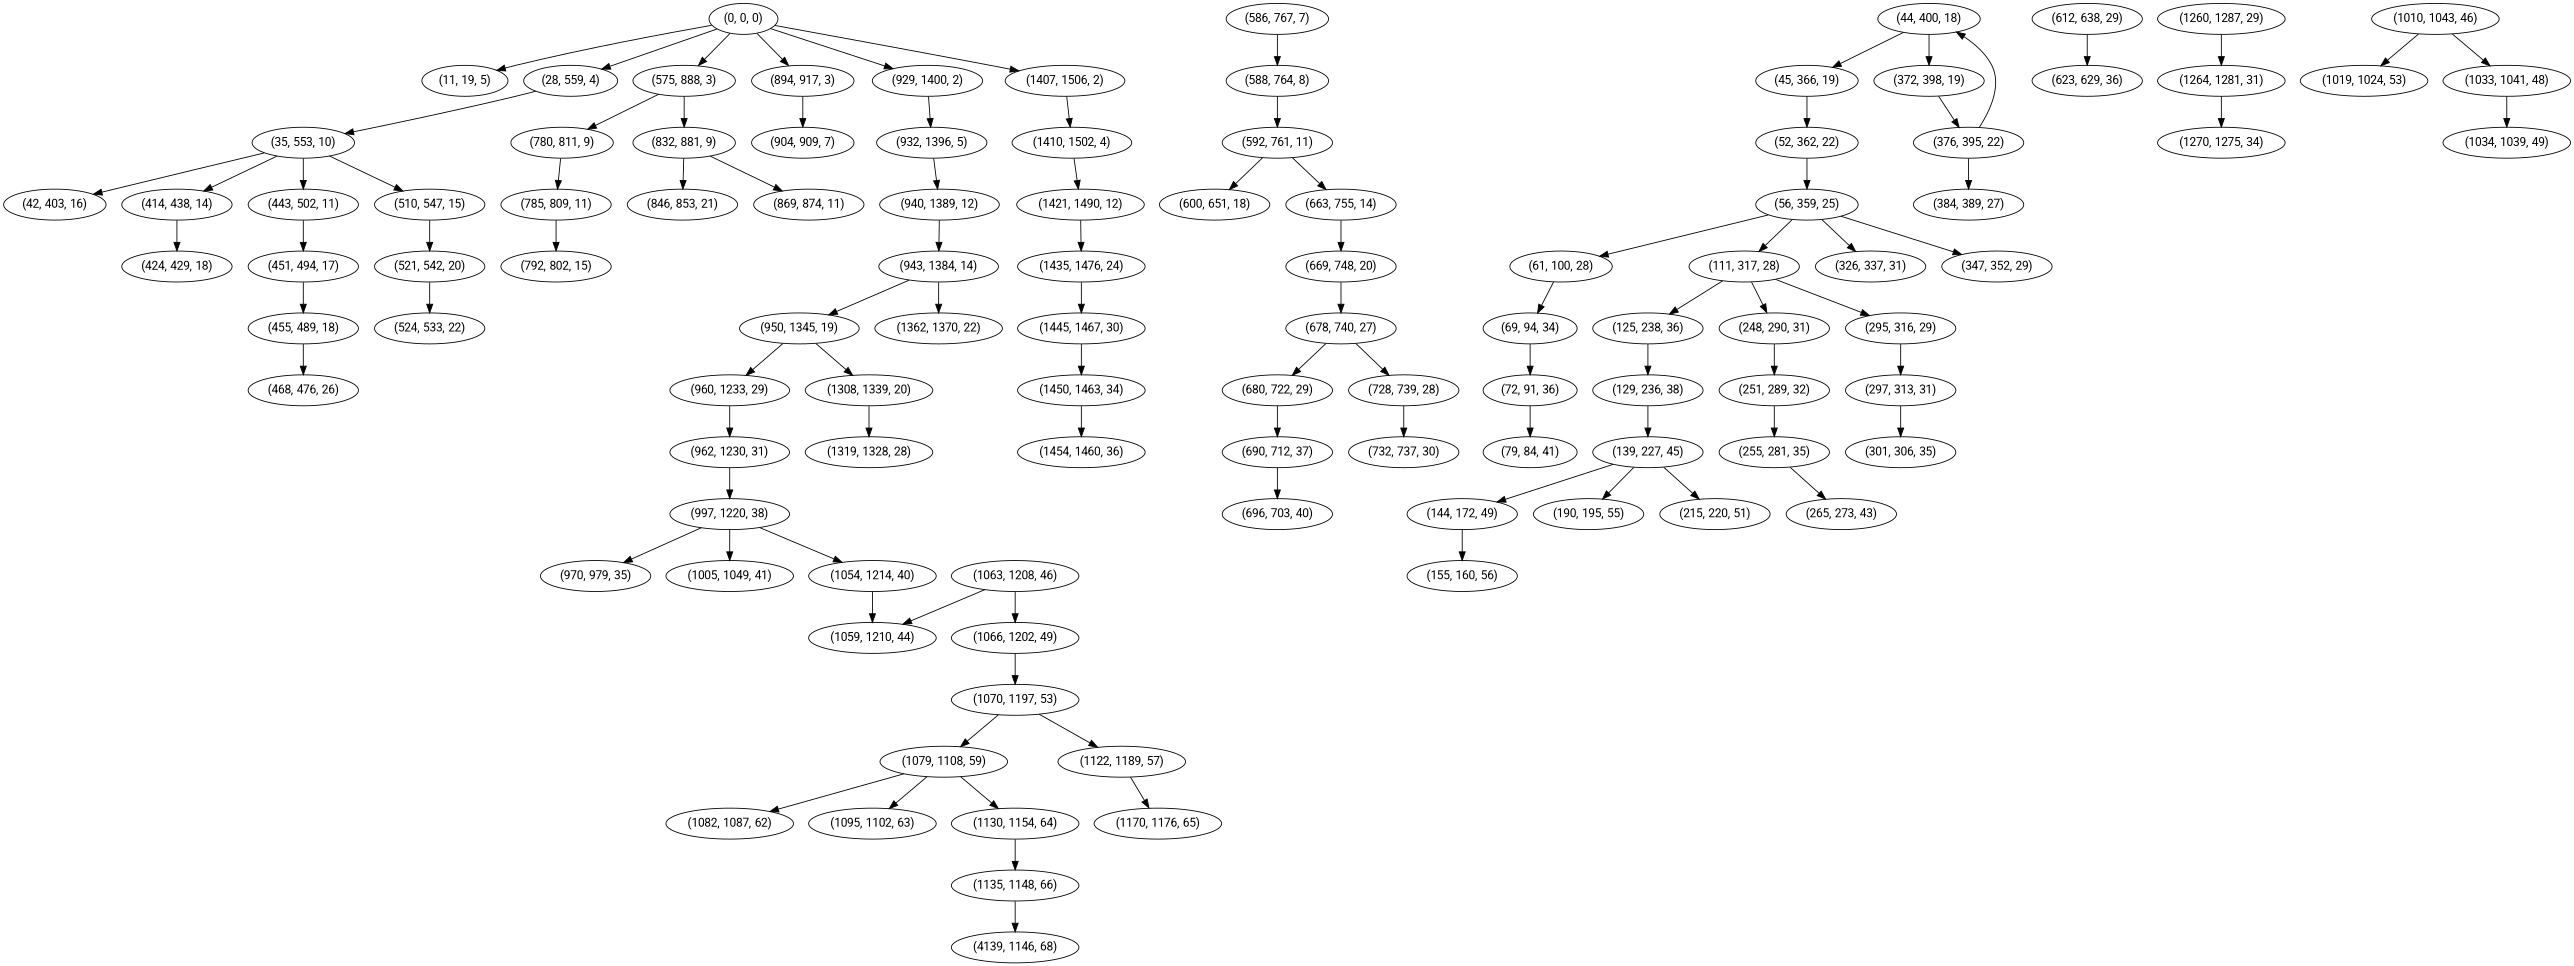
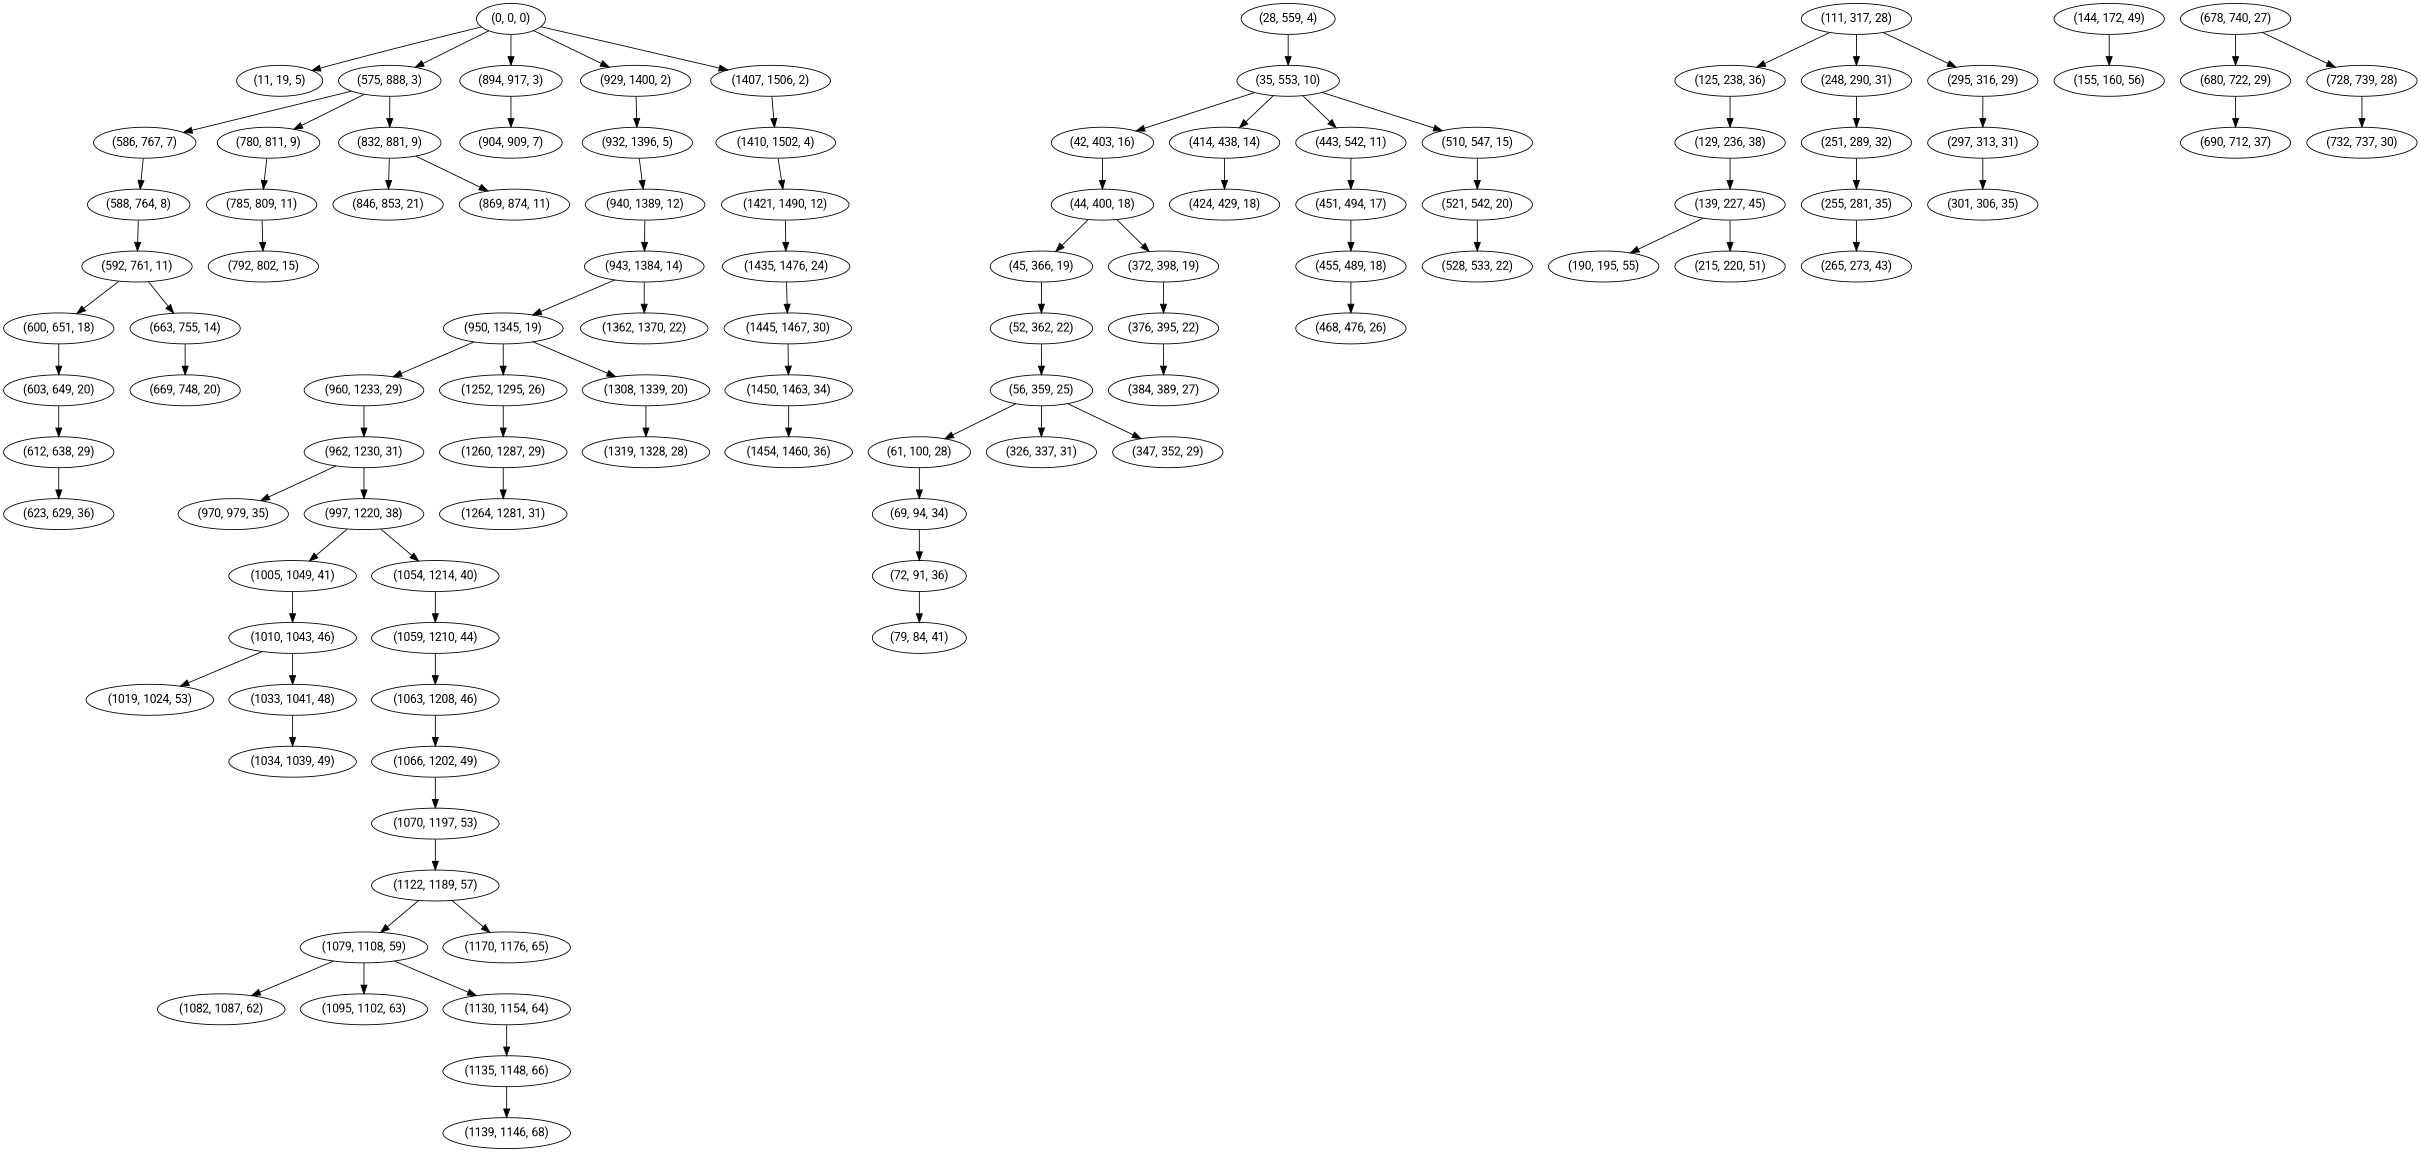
edge "(0, 0, 0)" -> "(28, 559, 4)": removed
edge "(376, 395, 22)" -> "(44, 400, 18)": now "(42, 403, 16)" -> "(44, 400, 18)"
edge "(575, 888, 3)" -> "(586, 767, 7)": added
node "(1270, 1275, 34)": removed
node "(443, 502, 11)": label "(443, 502, 11)" -> "(443, 542, 11)"
edge "(56, 359, 25)" -> "(111, 317, 28)": removed
edge "(669, 748, 20)" -> "(678, 740, 27)": removed
node "(524, 533, 22)": label "(524, 533, 22)" -> "(528, 533, 22)"
node "(603, 649, 20)": added
node "(1252, 1295, 26)": added
edge "(139, 227, 45)" -> "(144, 172, 49)": removed
node "(696, 703, 40)": removed
edge "(997, 1220, 38)" -> "(970, 979, 35)": now "(962, 1230, 31)" -> "(970, 979, 35)"
edge "(1005, 1049, 41)" -> "(1010, 1043, 46)": added
edge "(1063, 1208, 46)" -> "(1059, 1210, 44)": reversed
edge "(1070, 1197, 53)" -> "(1079, 1108, 59)": now "(1122, 1189, 57)" -> "(1079, 1108, 59)"
node "(4139, 1146, 68)": label "(4139, 1146, 68)" -> "(1139, 1146, 68)"
